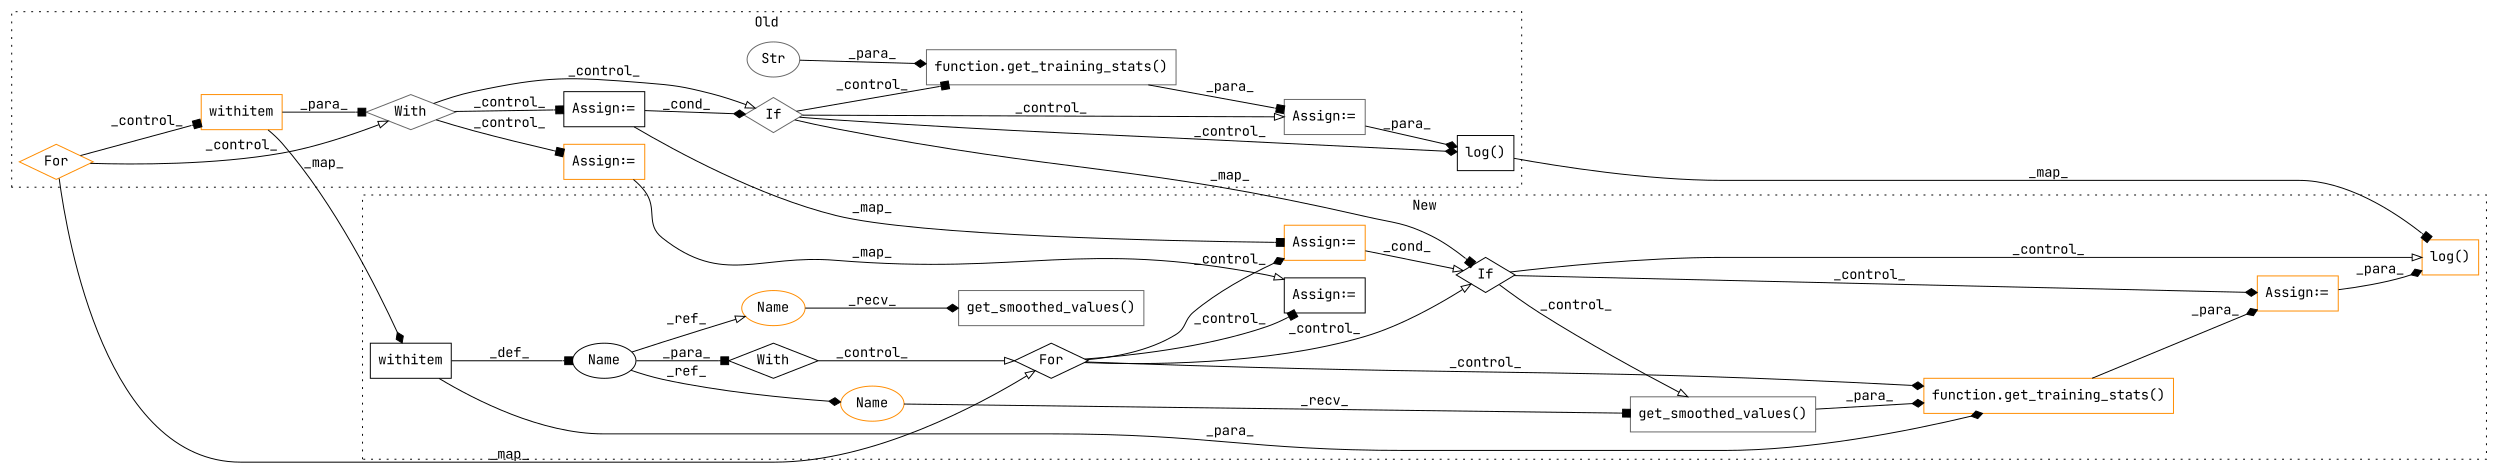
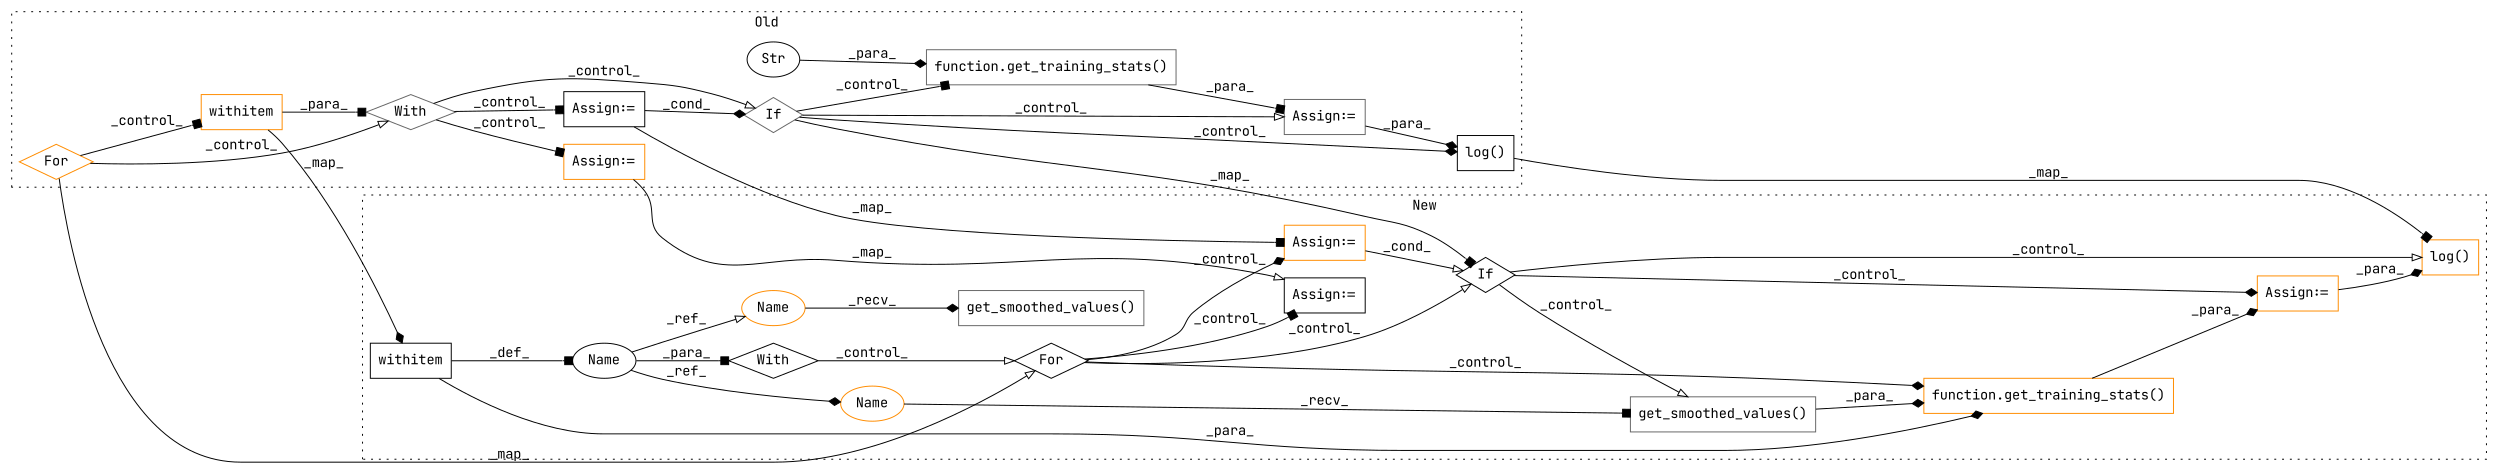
node "Str": color gray40 -> black
